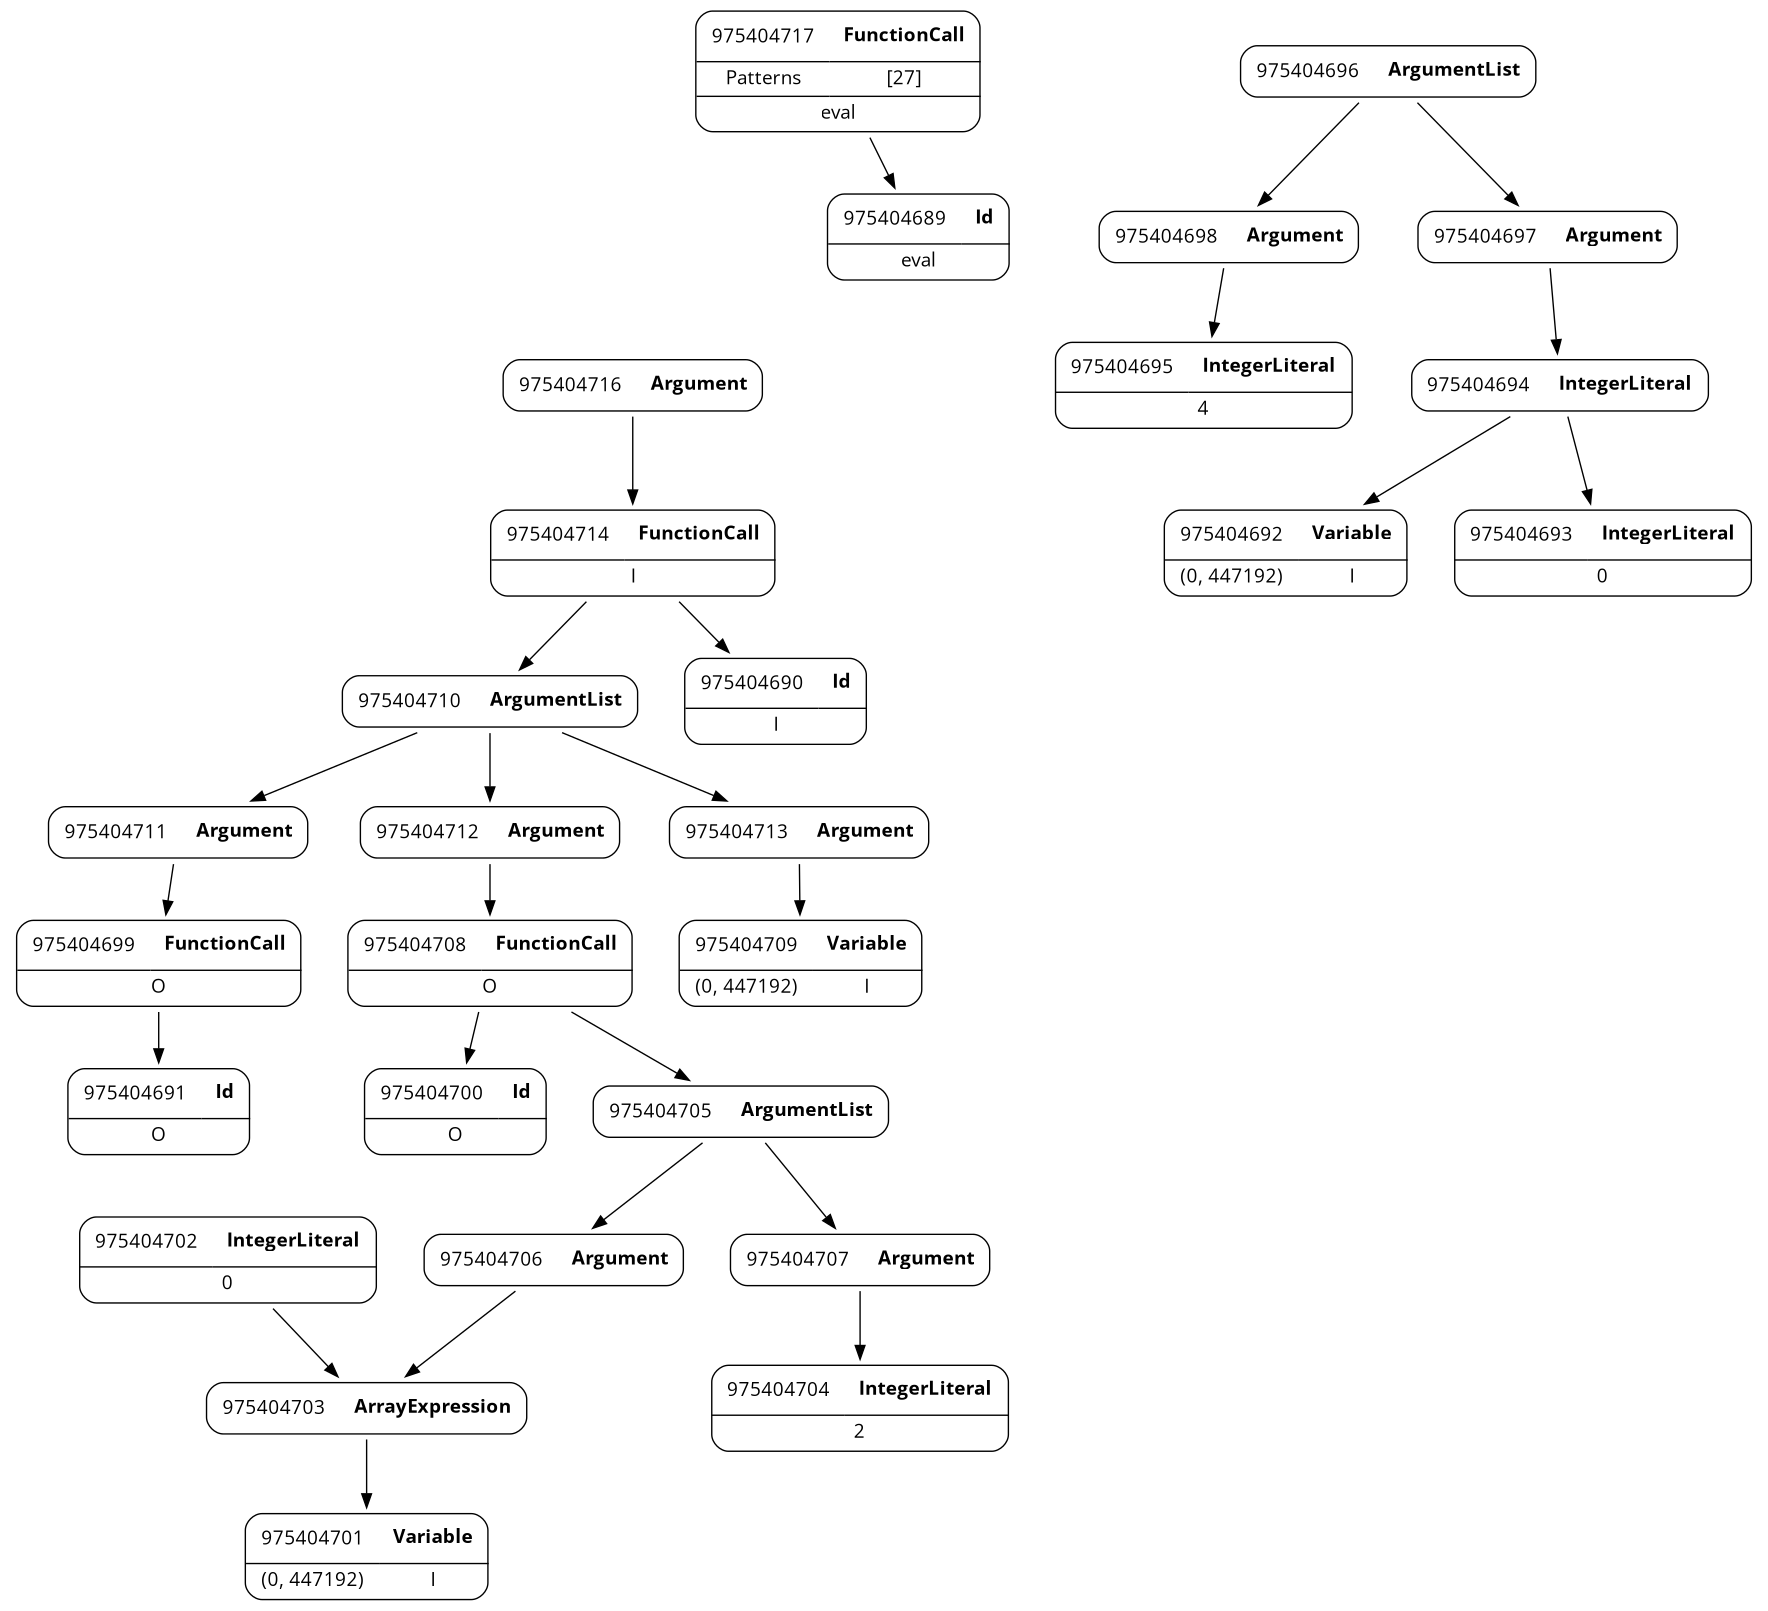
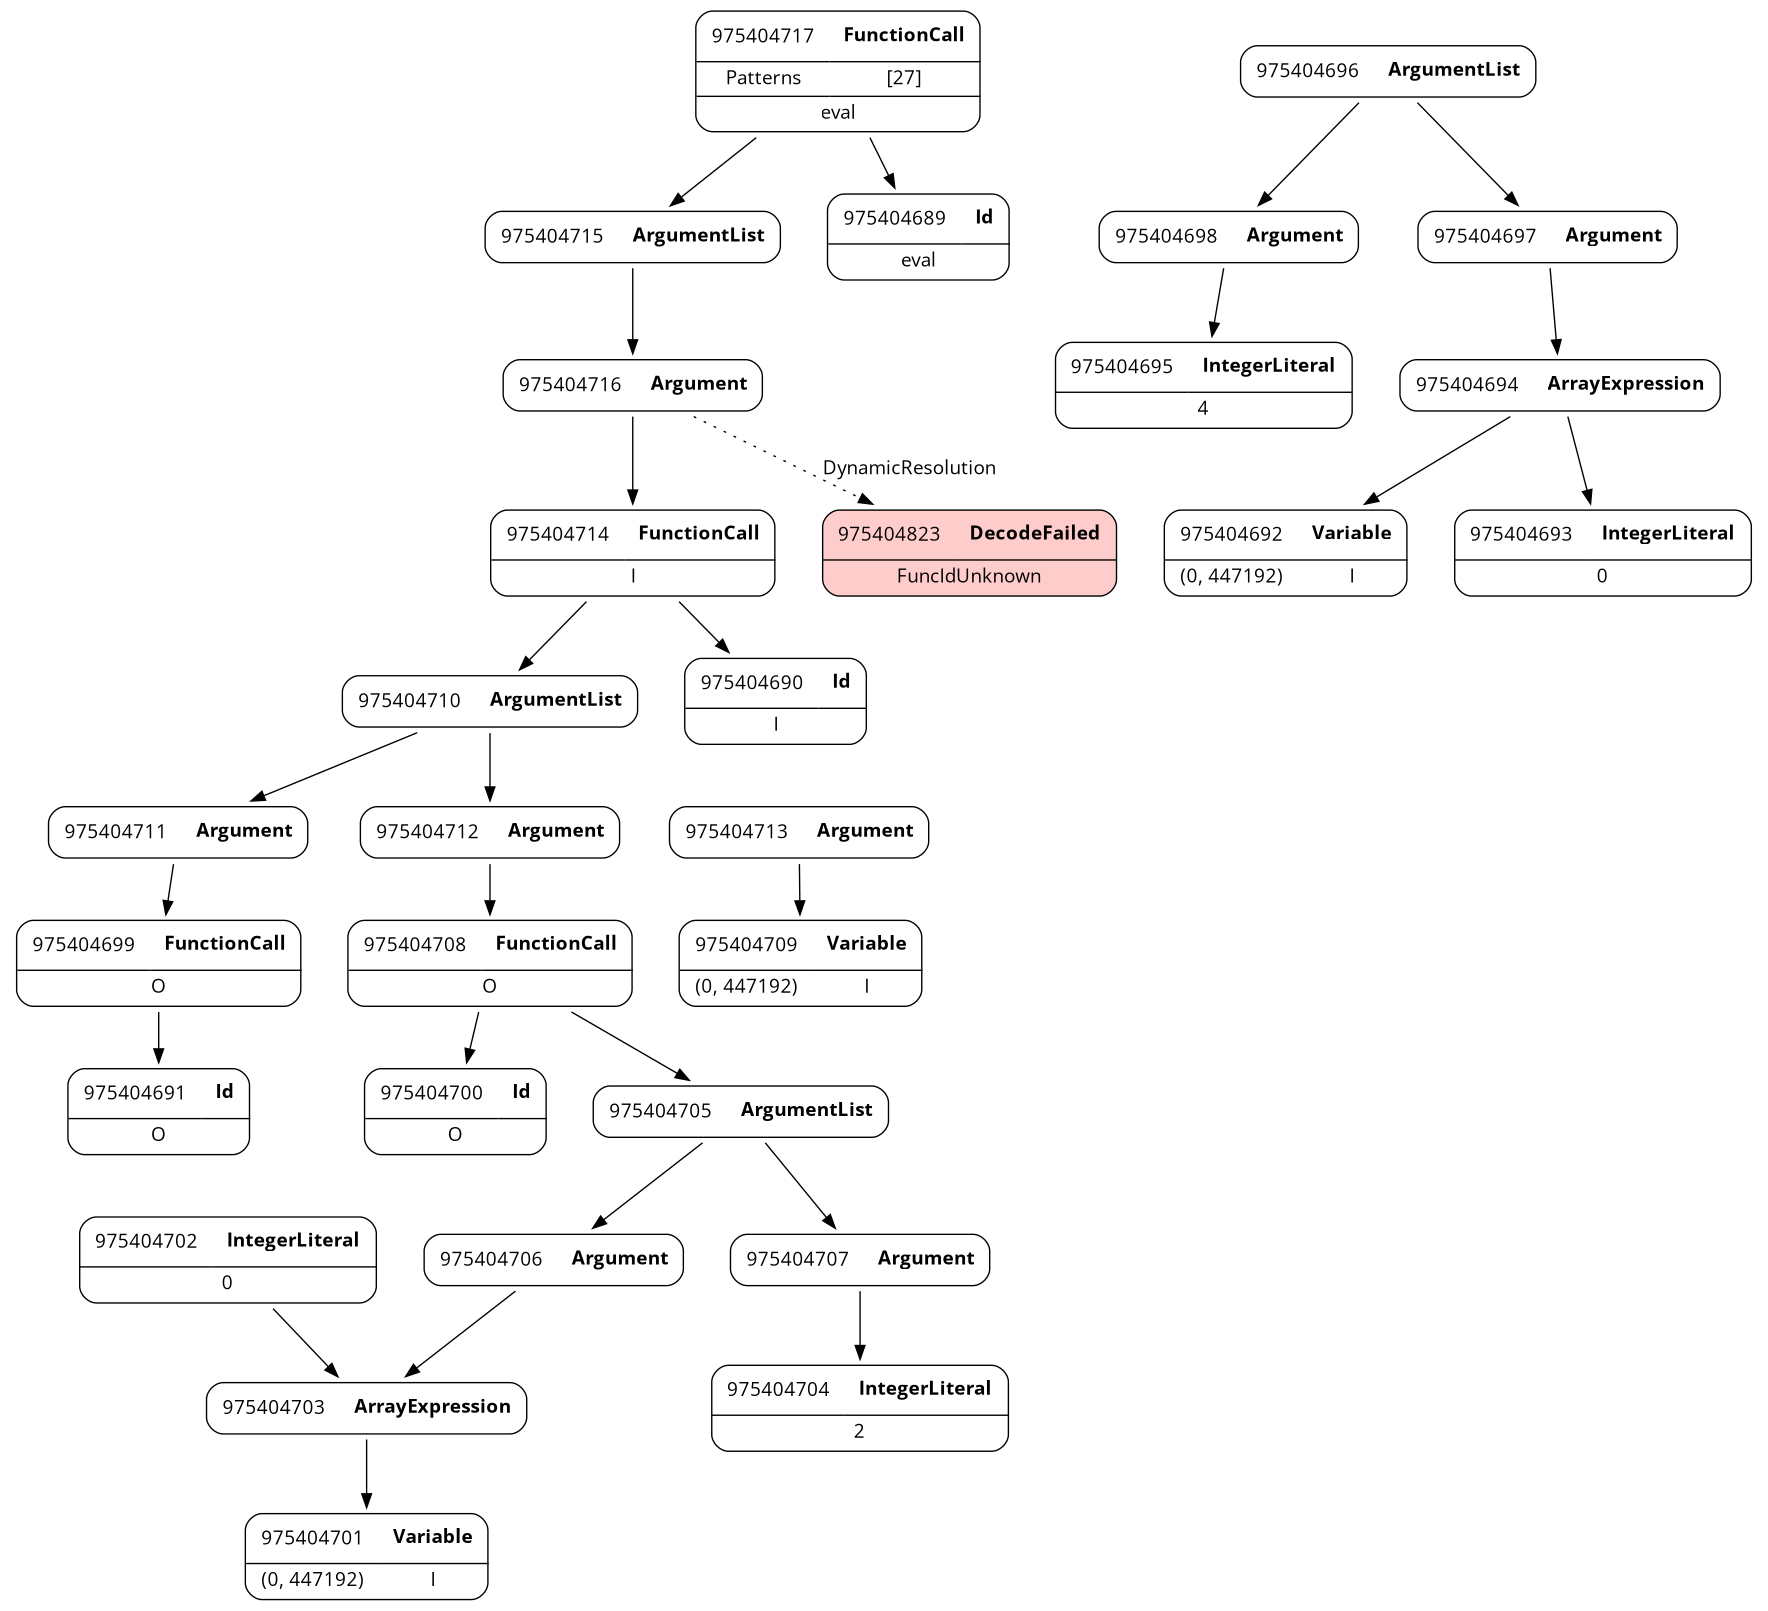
node "975404715": added
node "975404694": text "IntegerLiteral" -> "ArrayExpression"
node "975404823": added
edge "975404710" -> "975404713": removed
